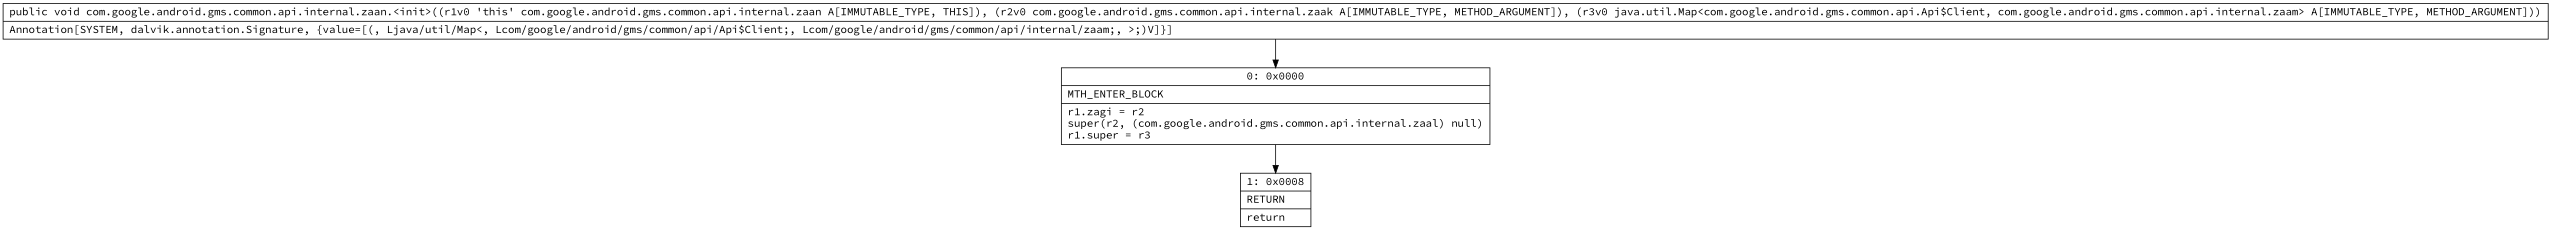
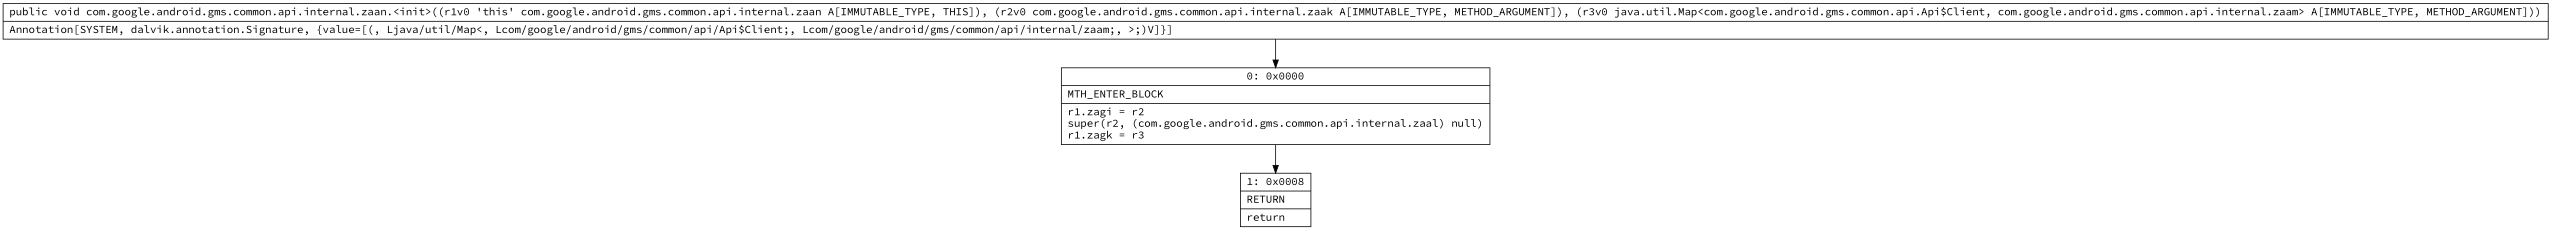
node "0: 0x0000": text "r1.super = r3" -> "r1.zagk = r3"
